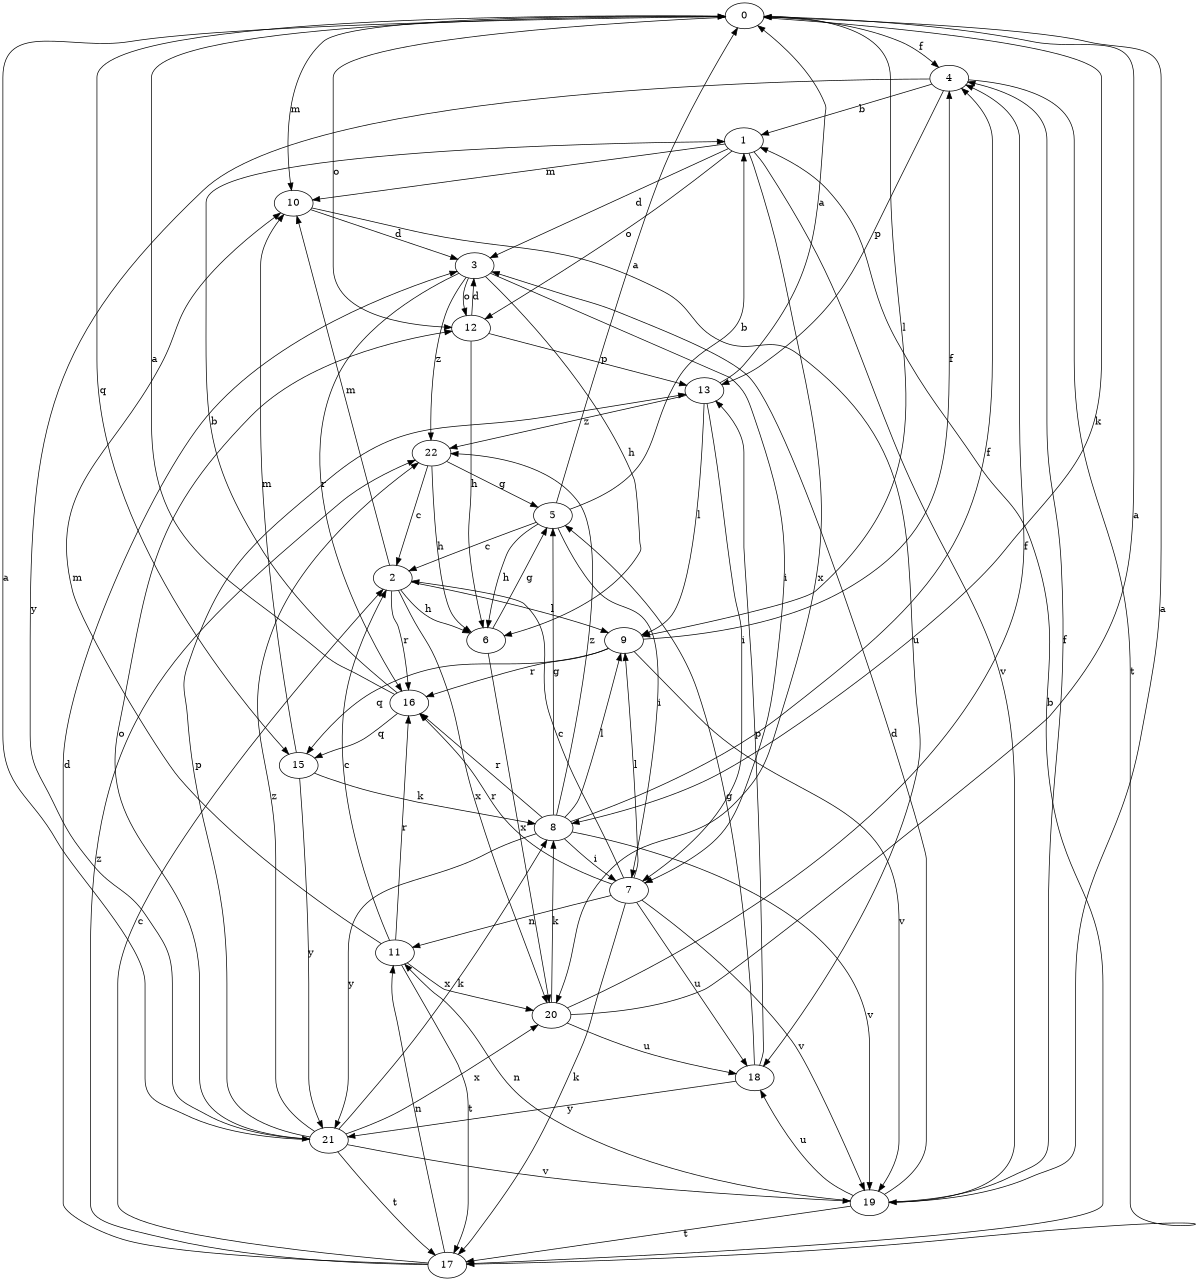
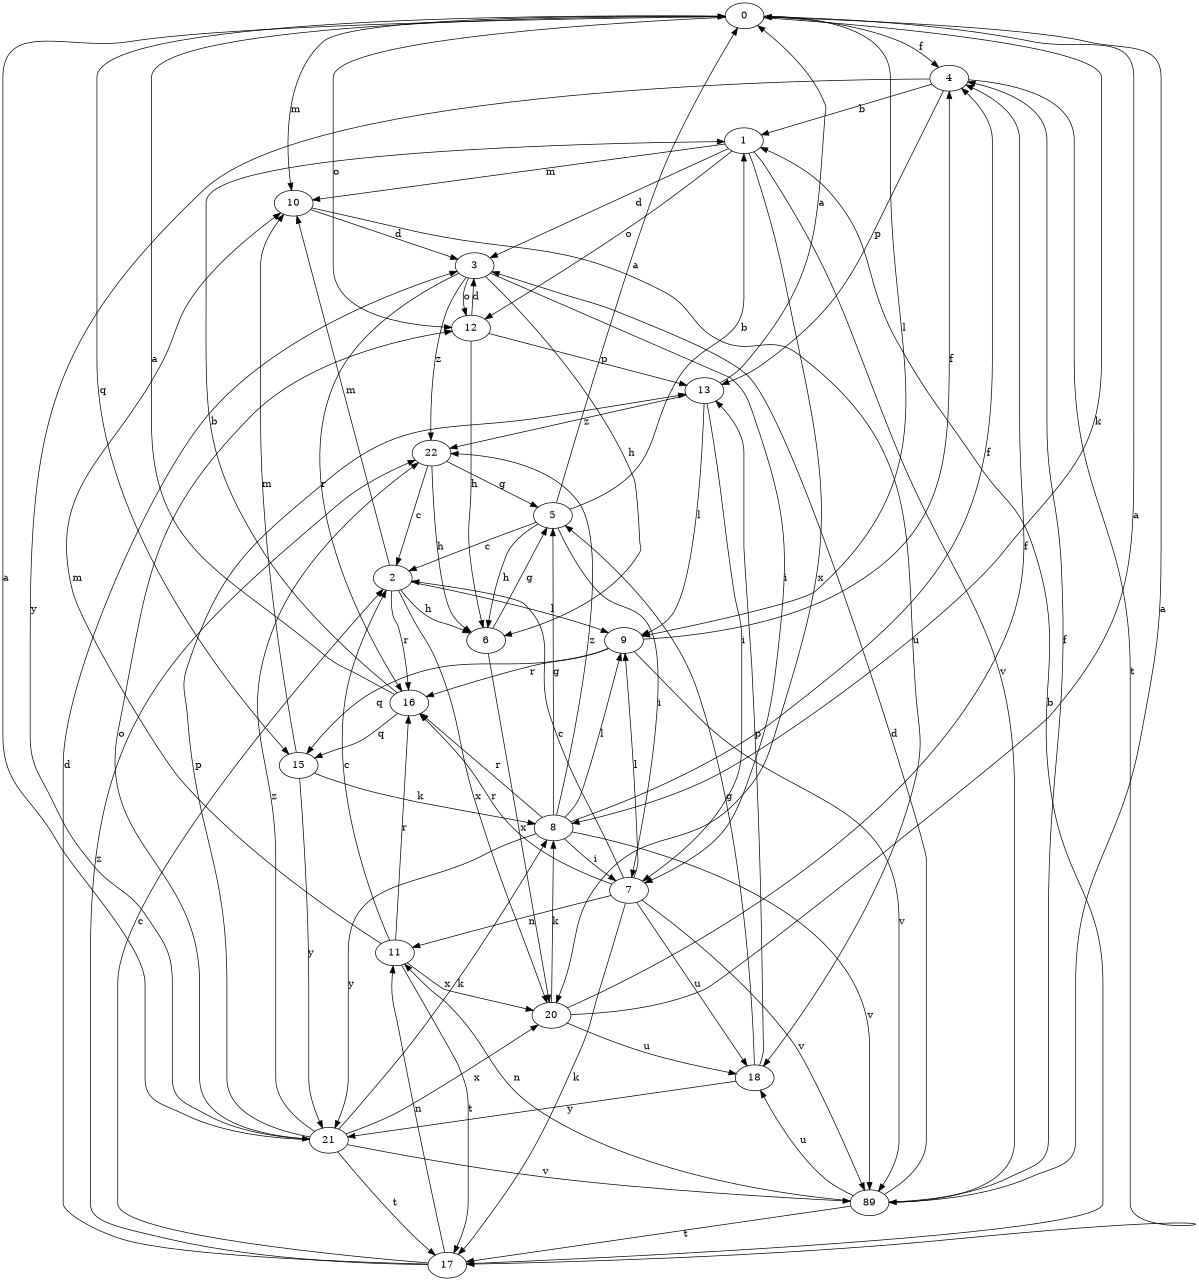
node "19": label "19" -> "89"
